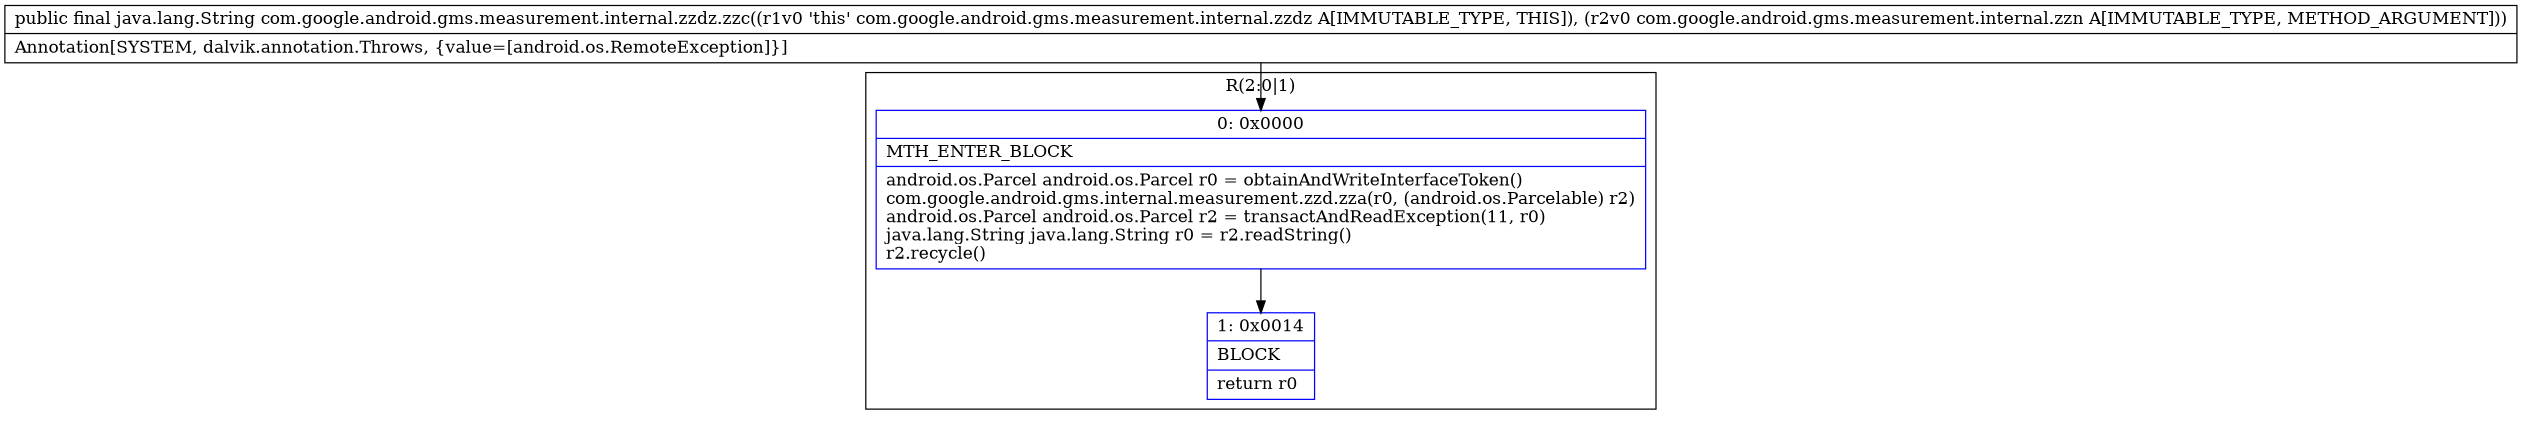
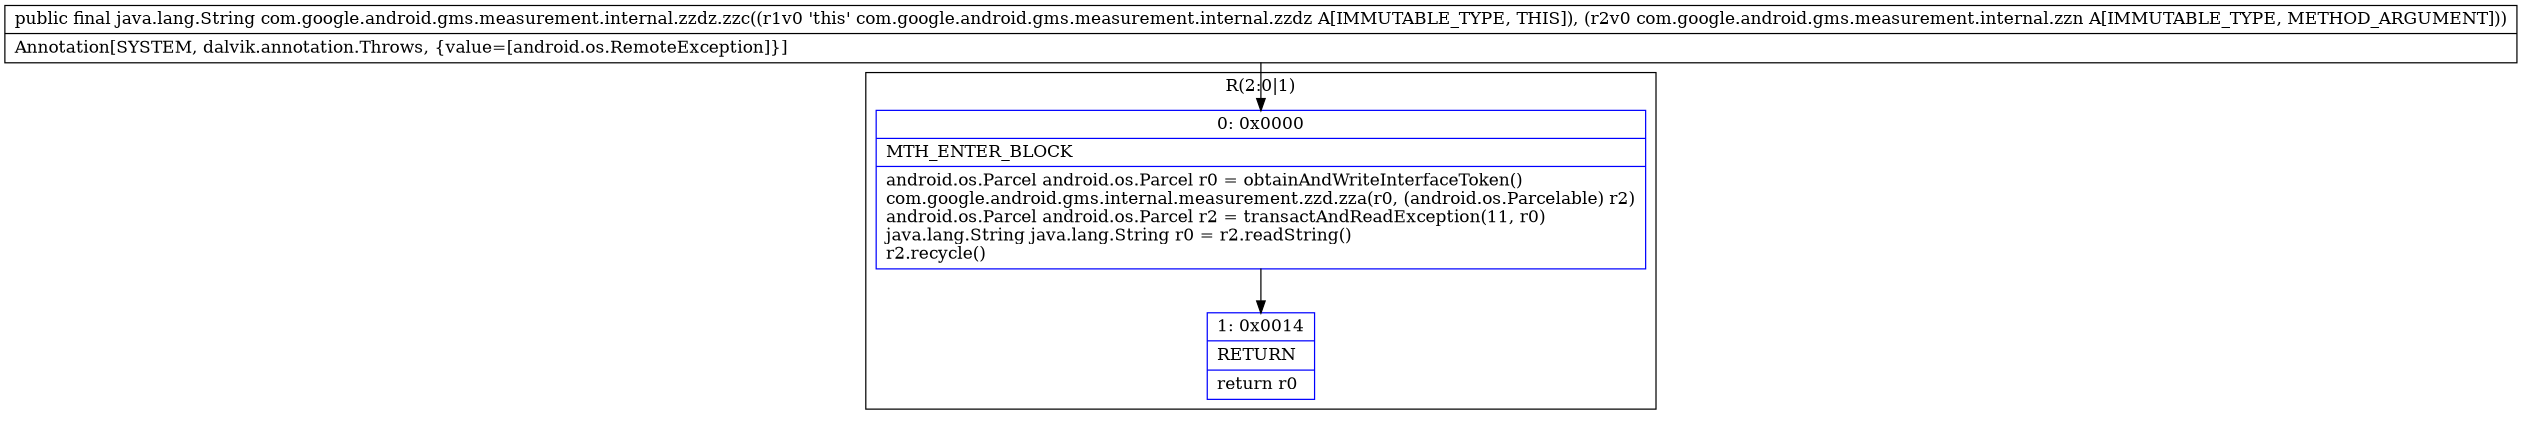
node "1: 0x0014": text "BLOCK" -> "RETURN"
